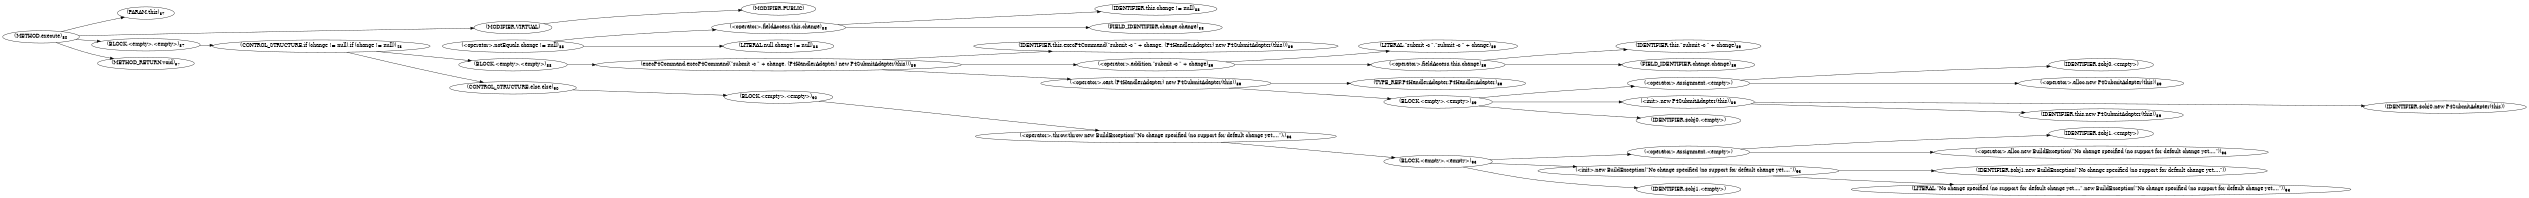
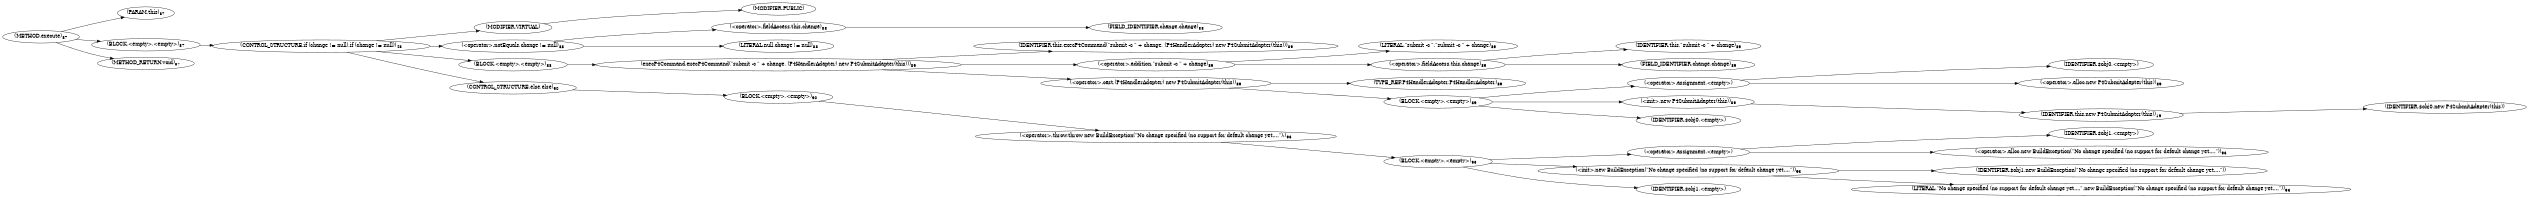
node "(IDENTIFIER,this,change != null)": removed
edge "(METHOD,execute)" -> "(MODIFIER,VIRTUAL)": now "(CONTROL_STRUCTURE,if (change != null),if (change != null))" -> "(MODIFIER,VIRTUAL)"
node "(METHOD,execute)": text "80" -> "87"
edge "(CONTROL_STRUCTURE,if (change != null),if (change != null))" -> "(<operator>.notEquals,change != null)": added
edge "(<init>,new P4SubmitAdapter(this))" -> "(IDENTIFIER,$obj0,new P4SubmitAdapter(this))": now "(IDENTIFIER,this,new P4SubmitAdapter(this))" -> "(IDENTIFIER,$obj0,new P4SubmitAdapter(this))"
node "(IDENTIFIER,this,new P4SubmitAdapter(this))": text "89" -> "19"
